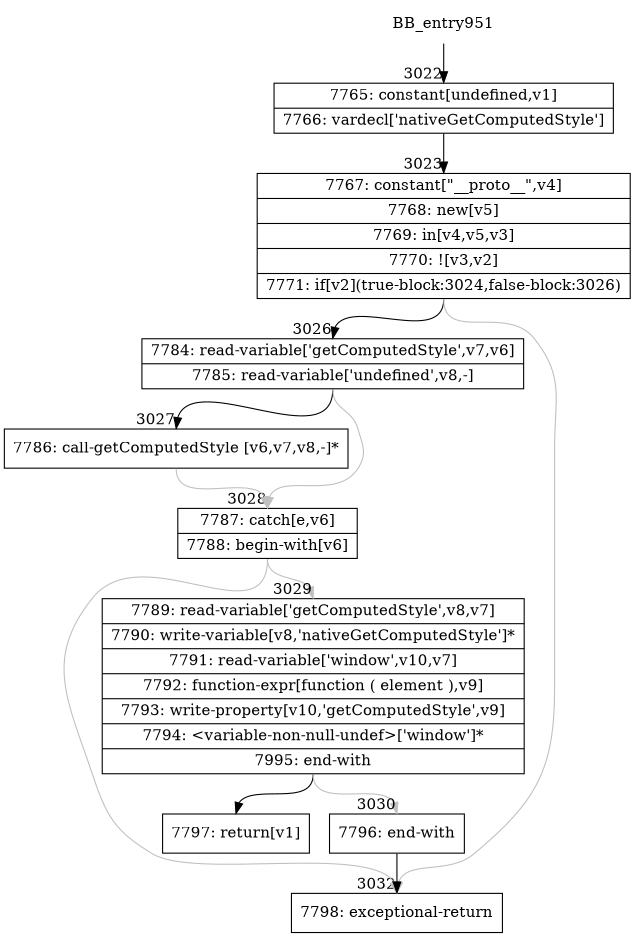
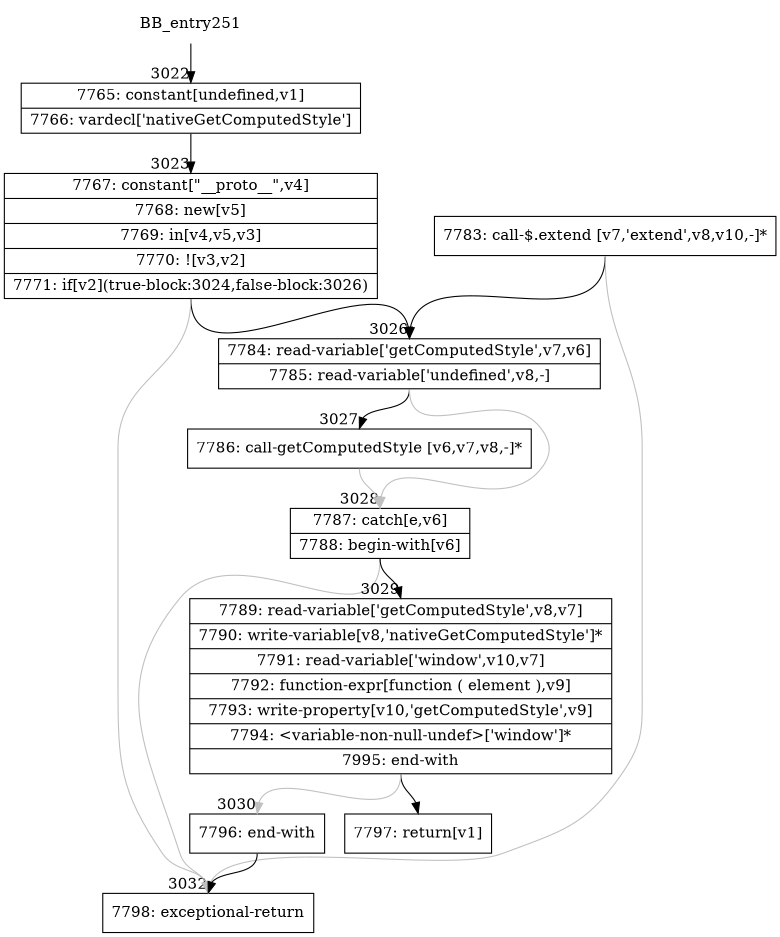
node "BB_entry951": label "BB_entry951" -> "BB_entry251"
node "7783: call-$.extend [v7,'extend',v8,v10,-]*": added
edge "7787: catch[e,v6]" -> "7789: read-variable['getComputedStyle',v8,v7]": color gray -> black
